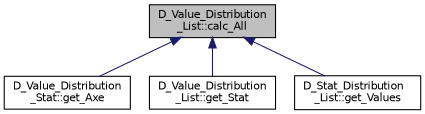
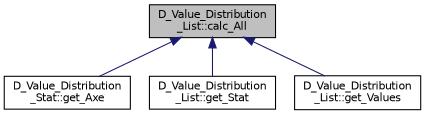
node "D_Stat_Distribution _List::get_Values": label "D_Stat_Distribution _List::get_Values" -> "D_Value_Distribution _List::get_Values"
